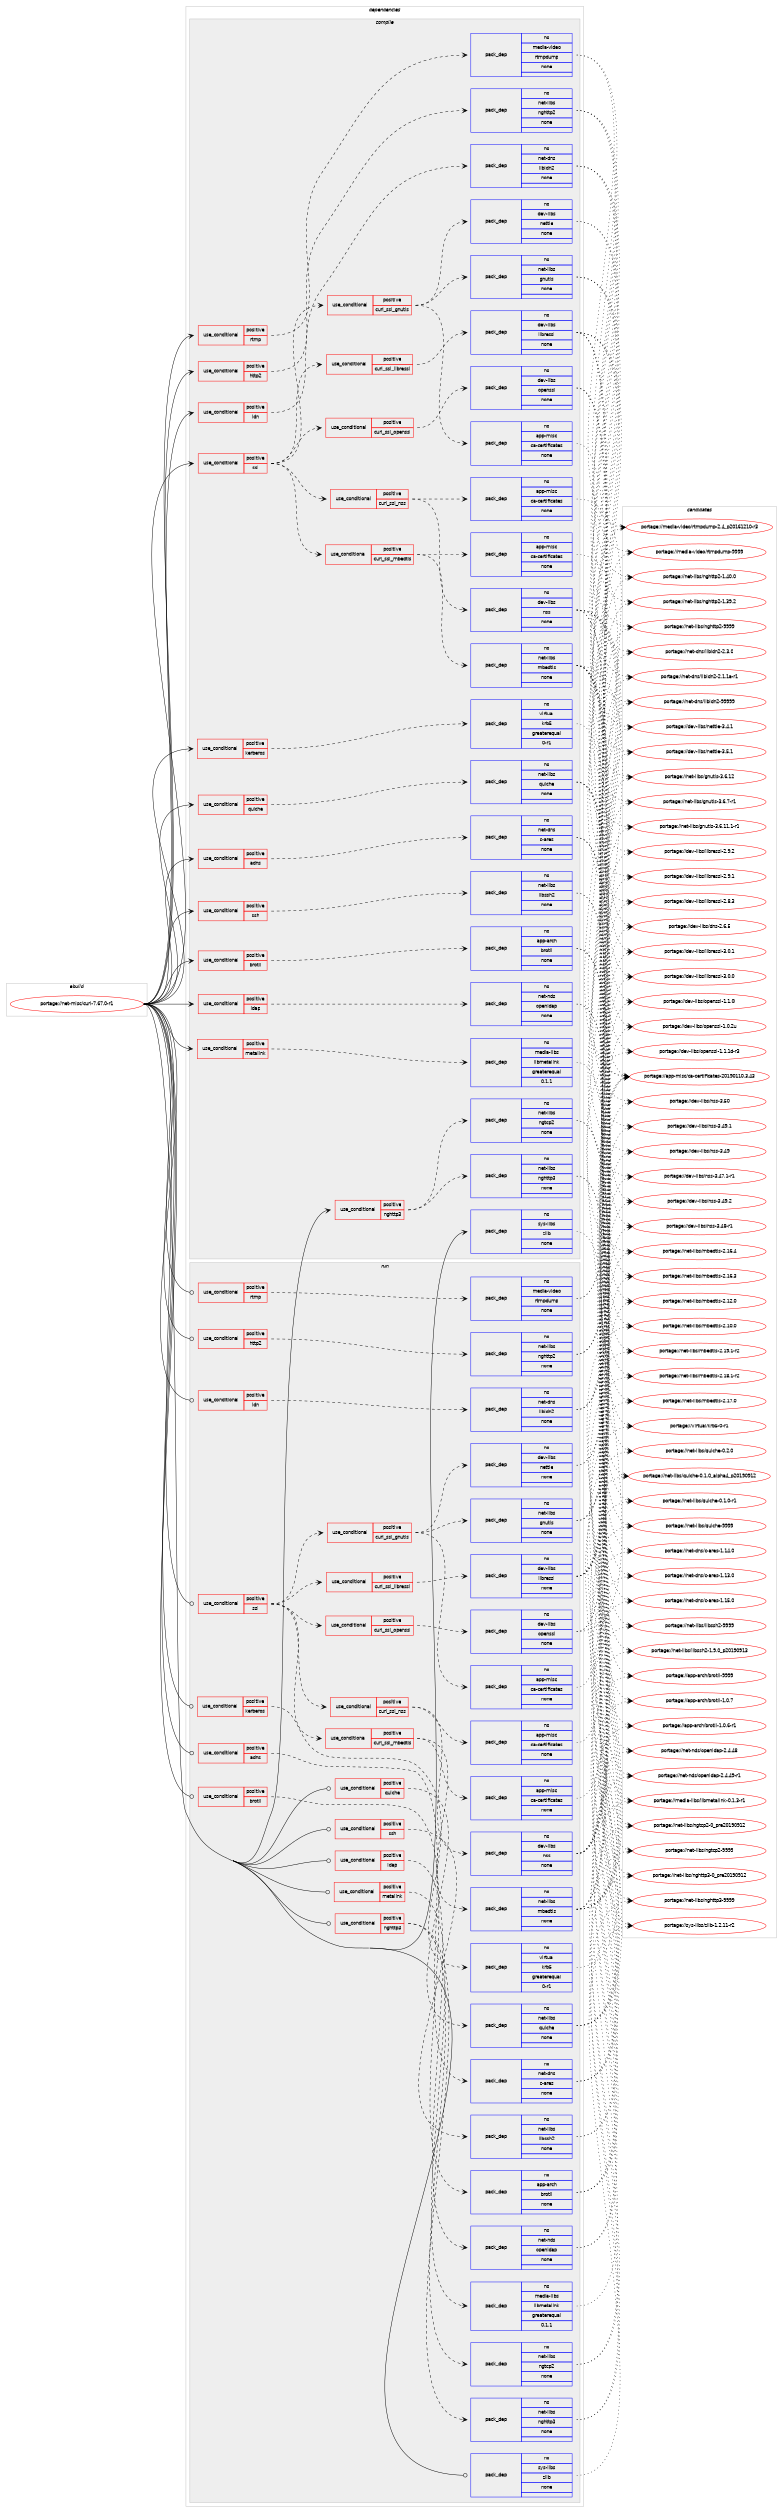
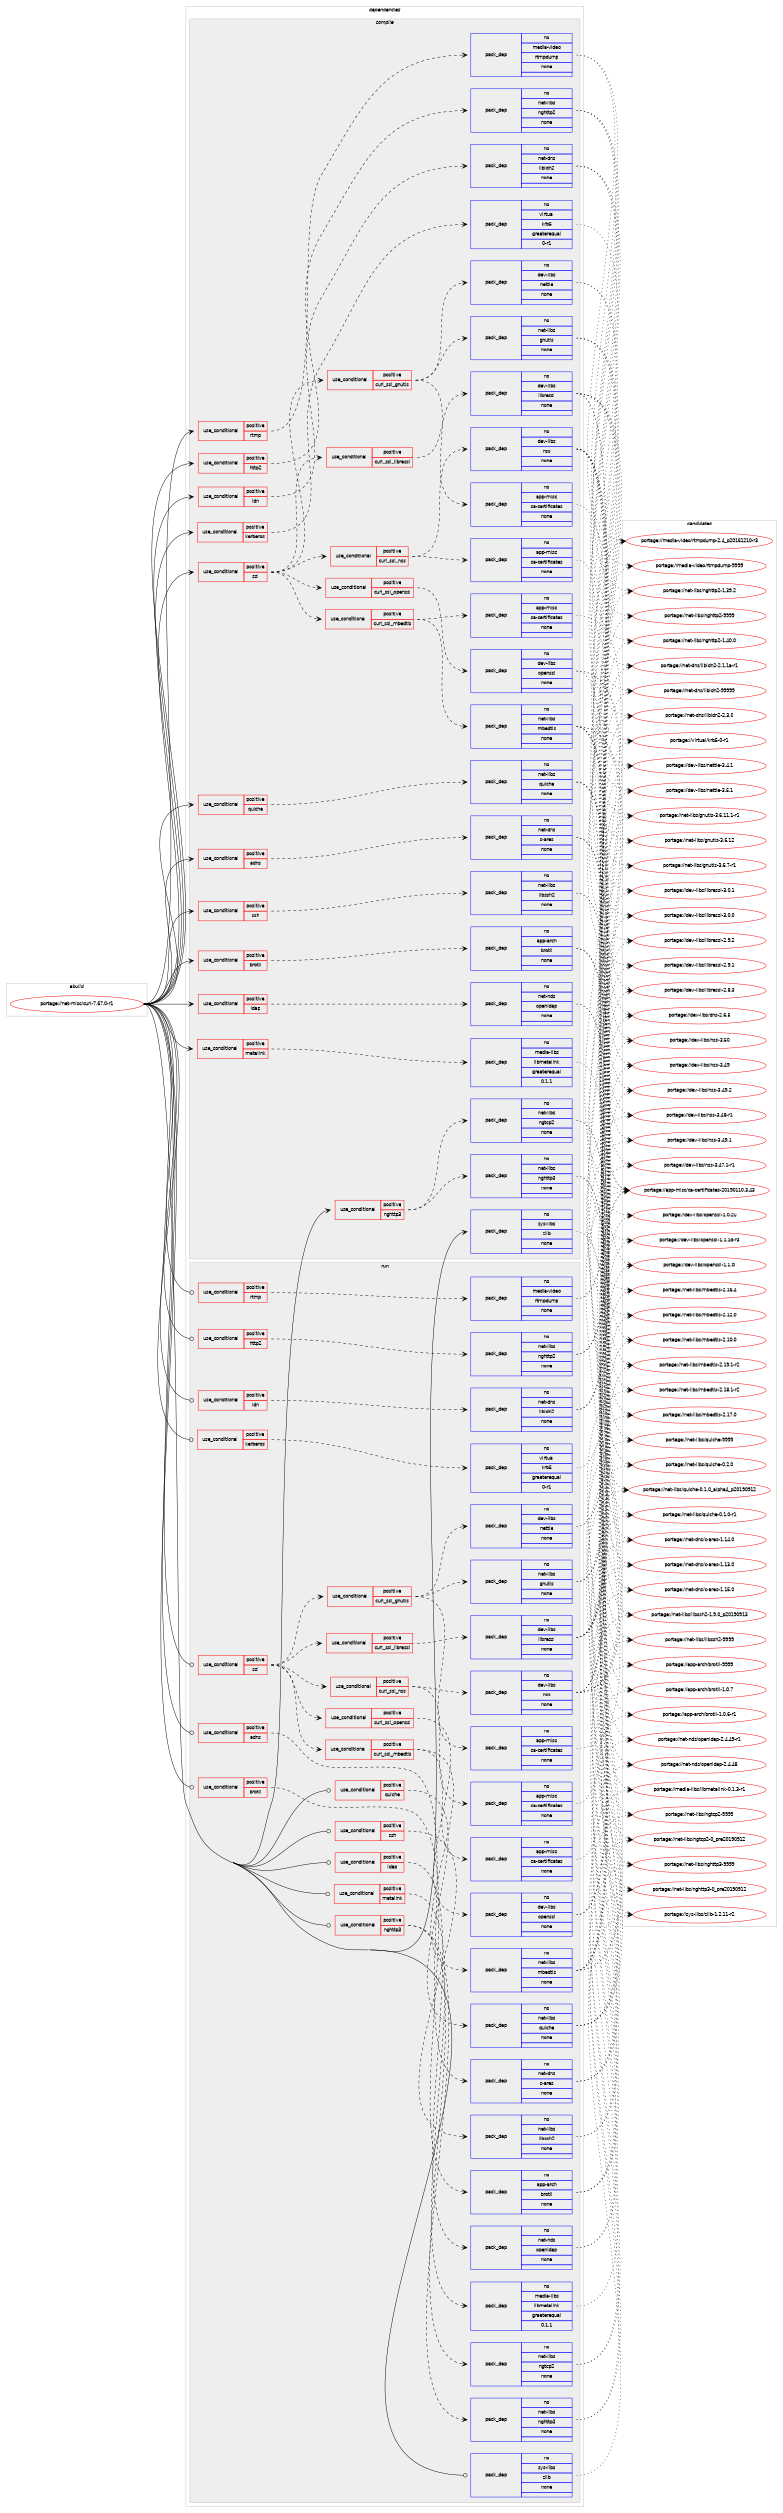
node "portage://net-libs/mbedtls-2.16.3": removed
